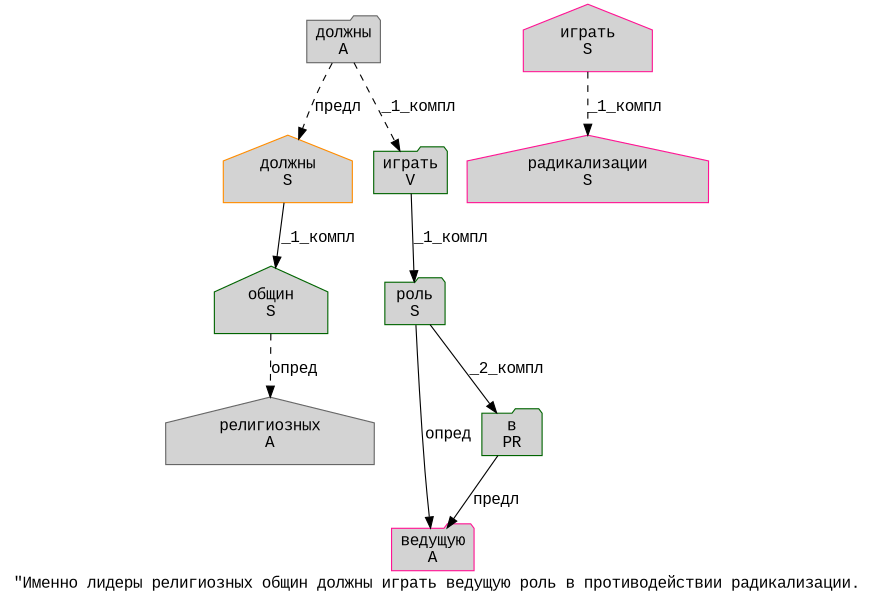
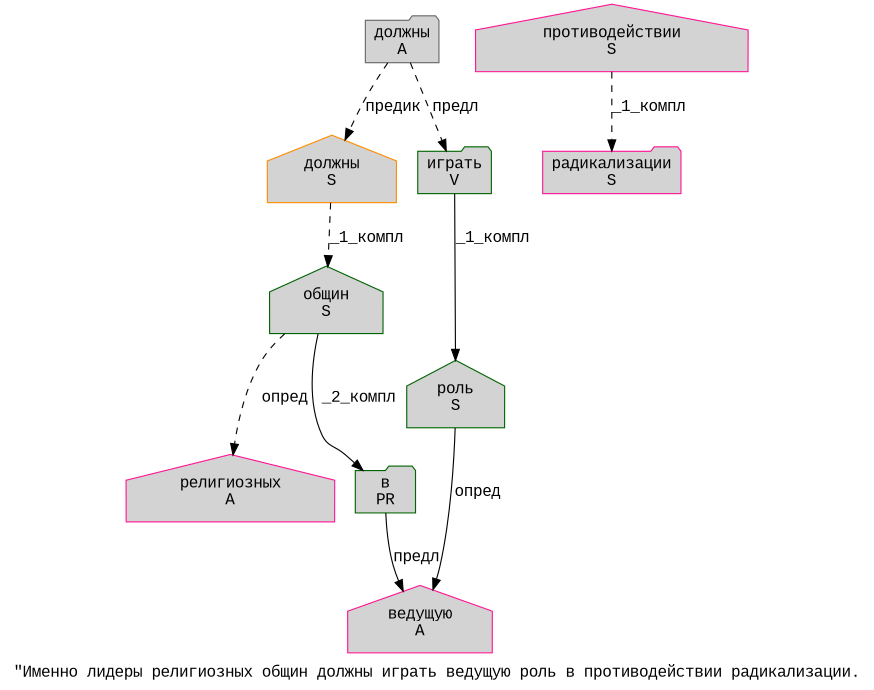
node "играть S": label "играть S" -> "противодействии S"
edge "должны A" -> "должны S": label "предл" -> "предик"
edge "должны A" -> "играть V": label "_1_компл" -> "предл"
node "радикализации S": shape house -> folder
edge "должны S" -> "общин S": style solid -> dashed
node "роль S": shape folder -> house
edge "роль S" -> "в PR": now "общин S" -> "в PR"
node "религиозных A": color gray40 -> deeppink
node "ведущую A": shape folder -> house
